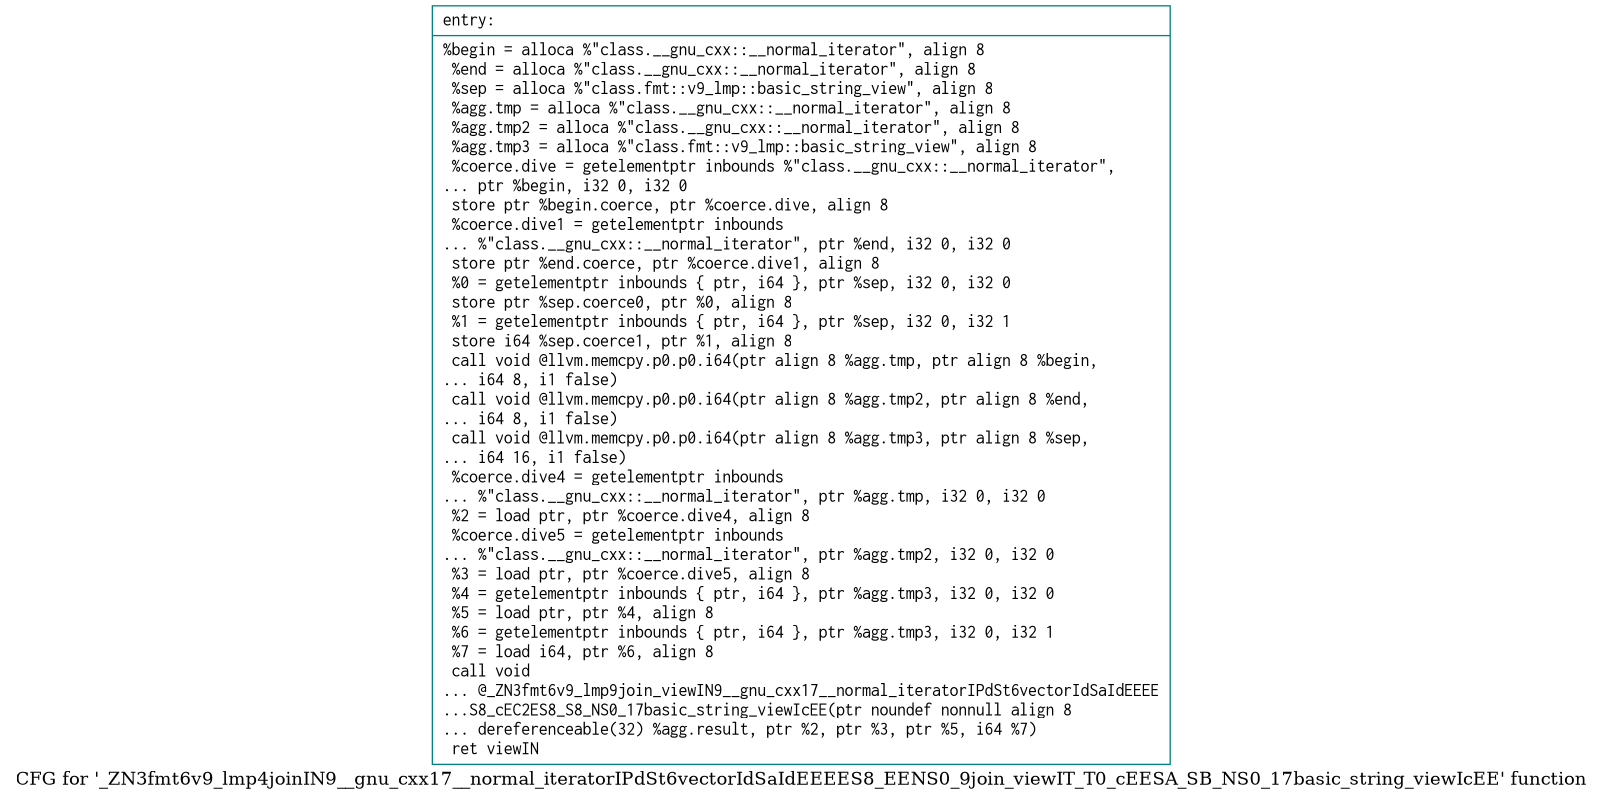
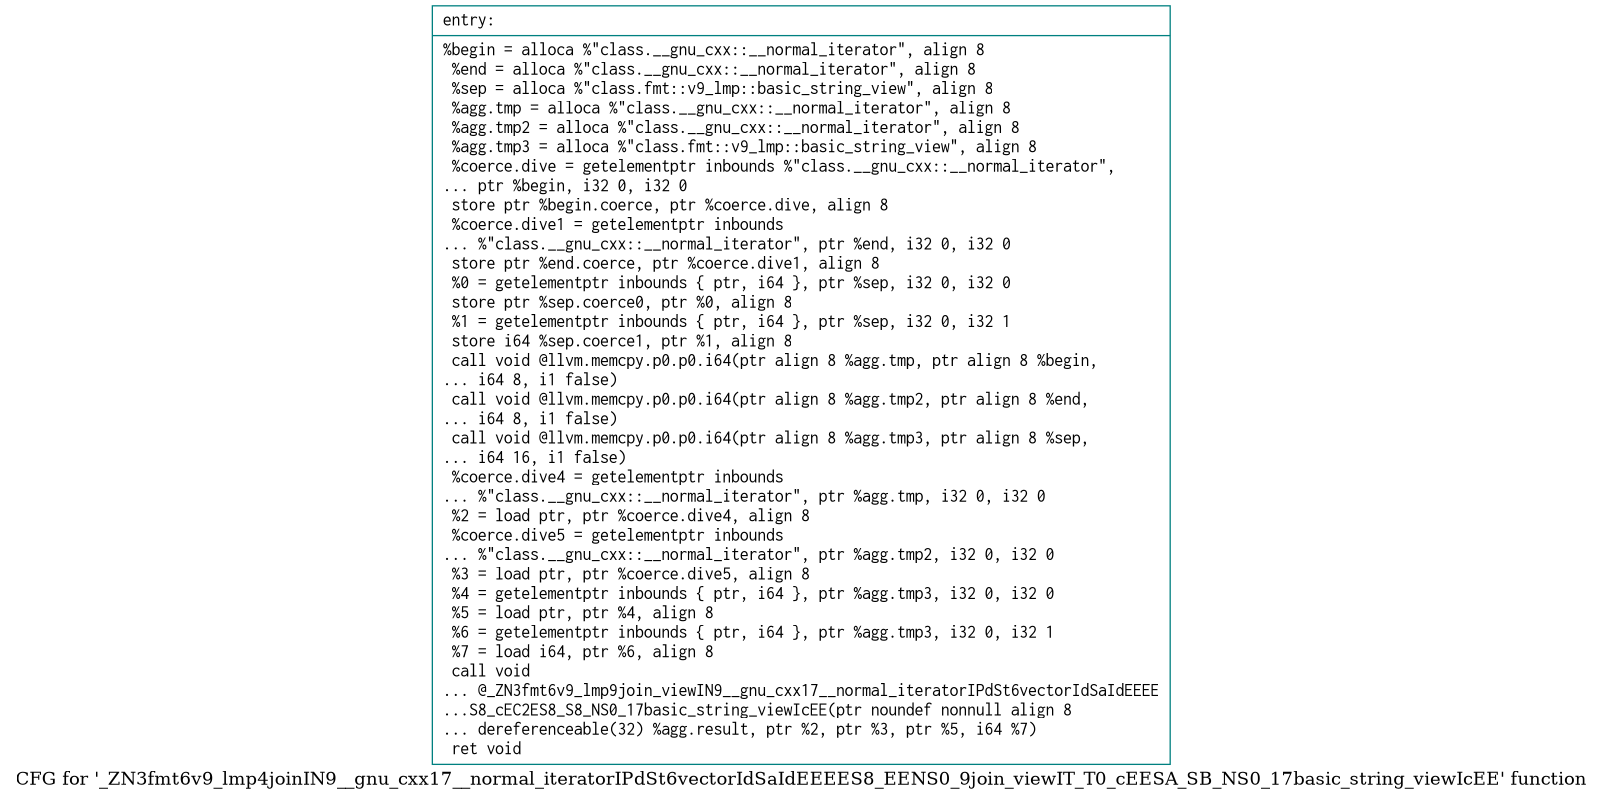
node "entry:": text "ret viewIN" -> "ret void"
